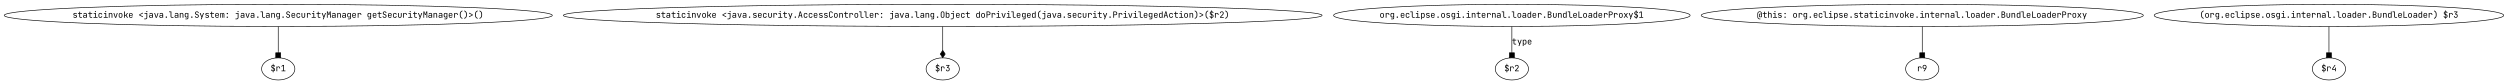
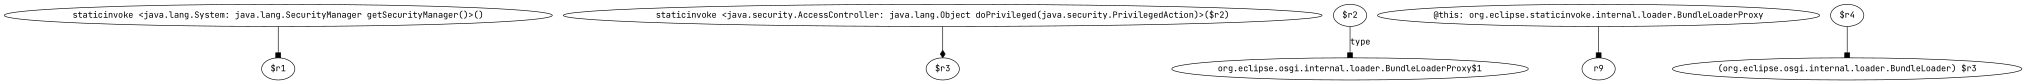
edge "org.eclipse.osgi.internal.loader.BundleLoaderProxy$1" -> "$r2": reversed
edge "(org.eclipse.osgi.internal.loader.BundleLoader) $r3" -> "$r4": reversed
